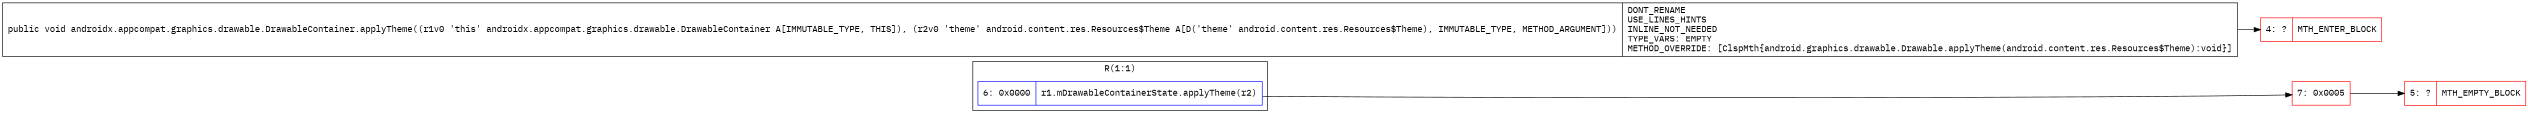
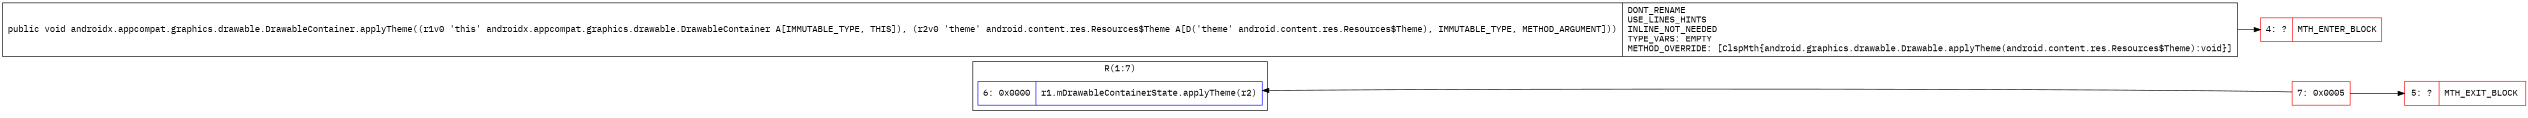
cluster "R(1:1)": label "R(1:1)" -> "R(1:7)"
node "5: ?": text "MTH_EMPTY_BLOCK" -> "MTH_EXIT_BLOCK"
edge "6: 0x0000" -> "7: 0x0005": reversed
